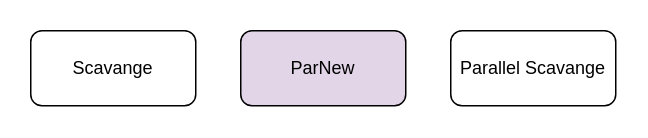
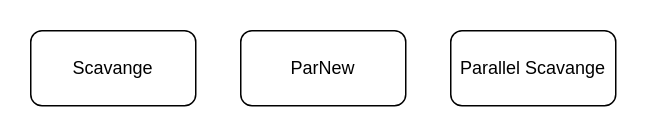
node "ParNew": fillcolor #e1d5e7 -> #ffffff
